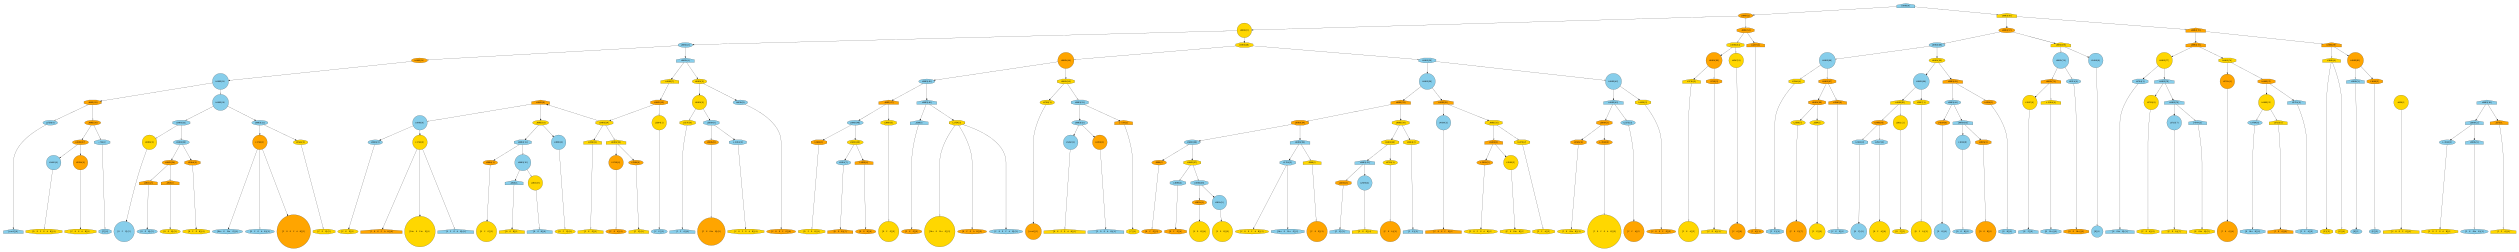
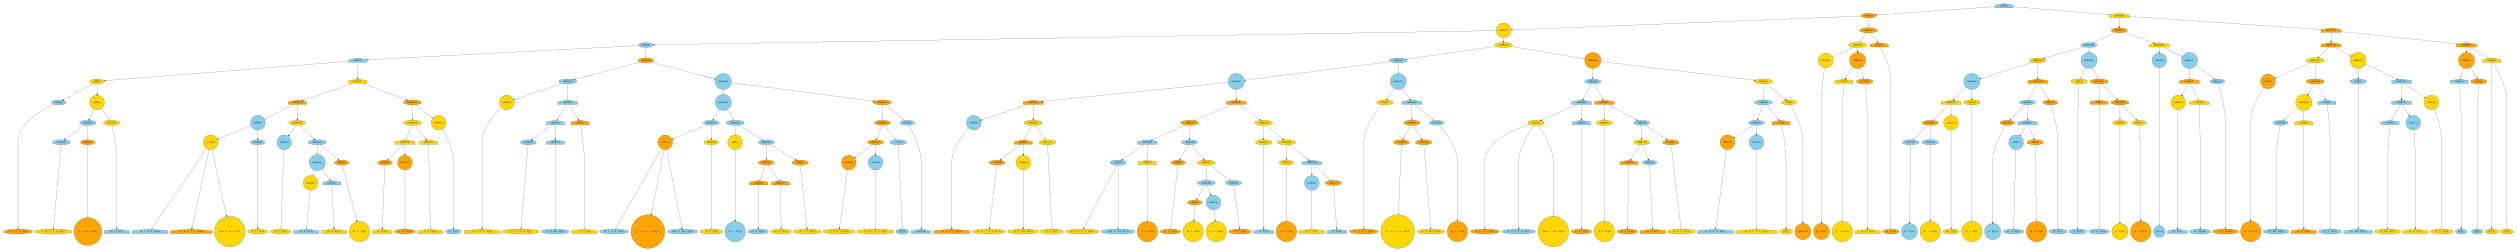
node "L6083(17)": added
edge "L6083(14)" -> "L6083(8)": now "L6083(7)" -> "L6083(8)"
